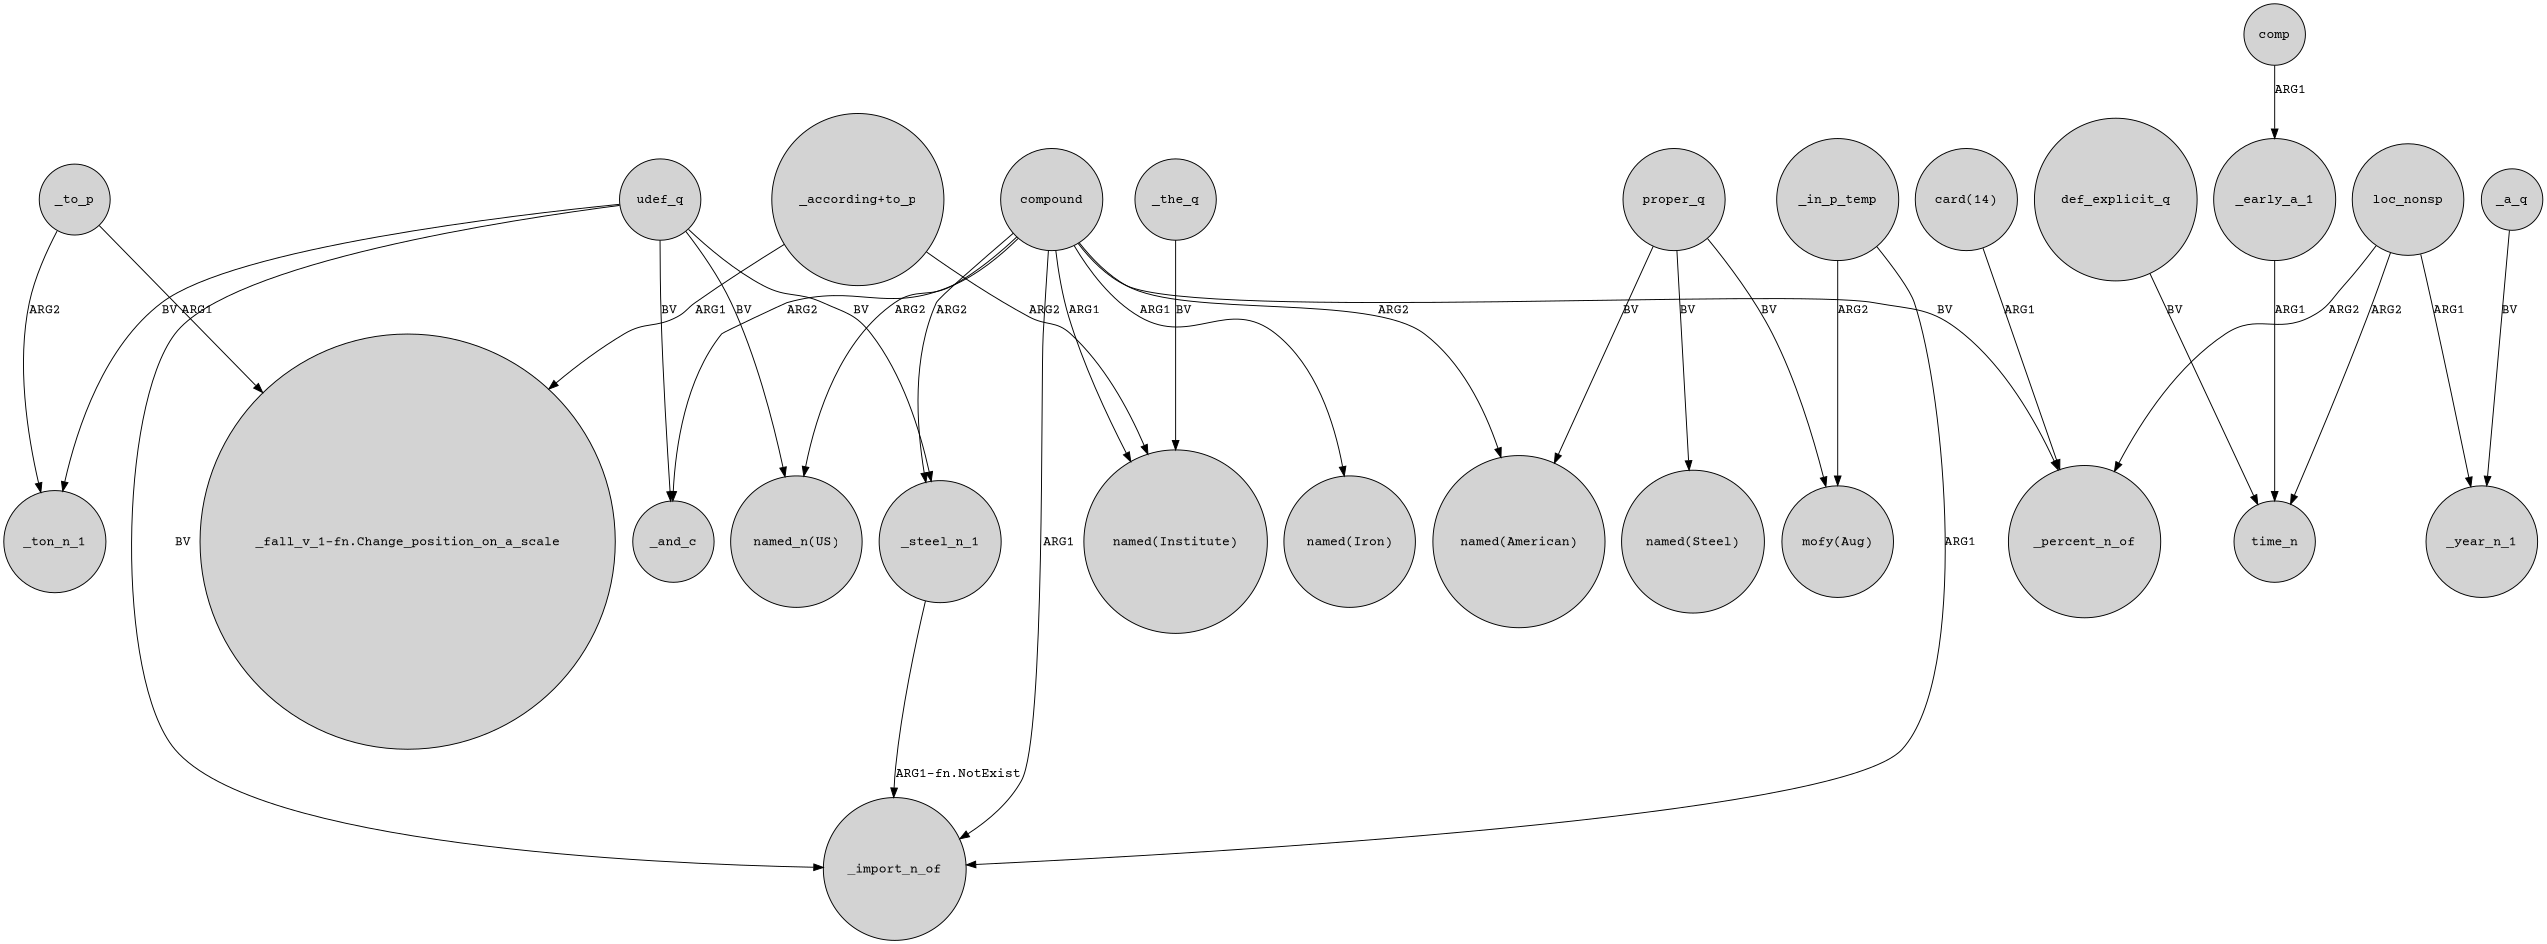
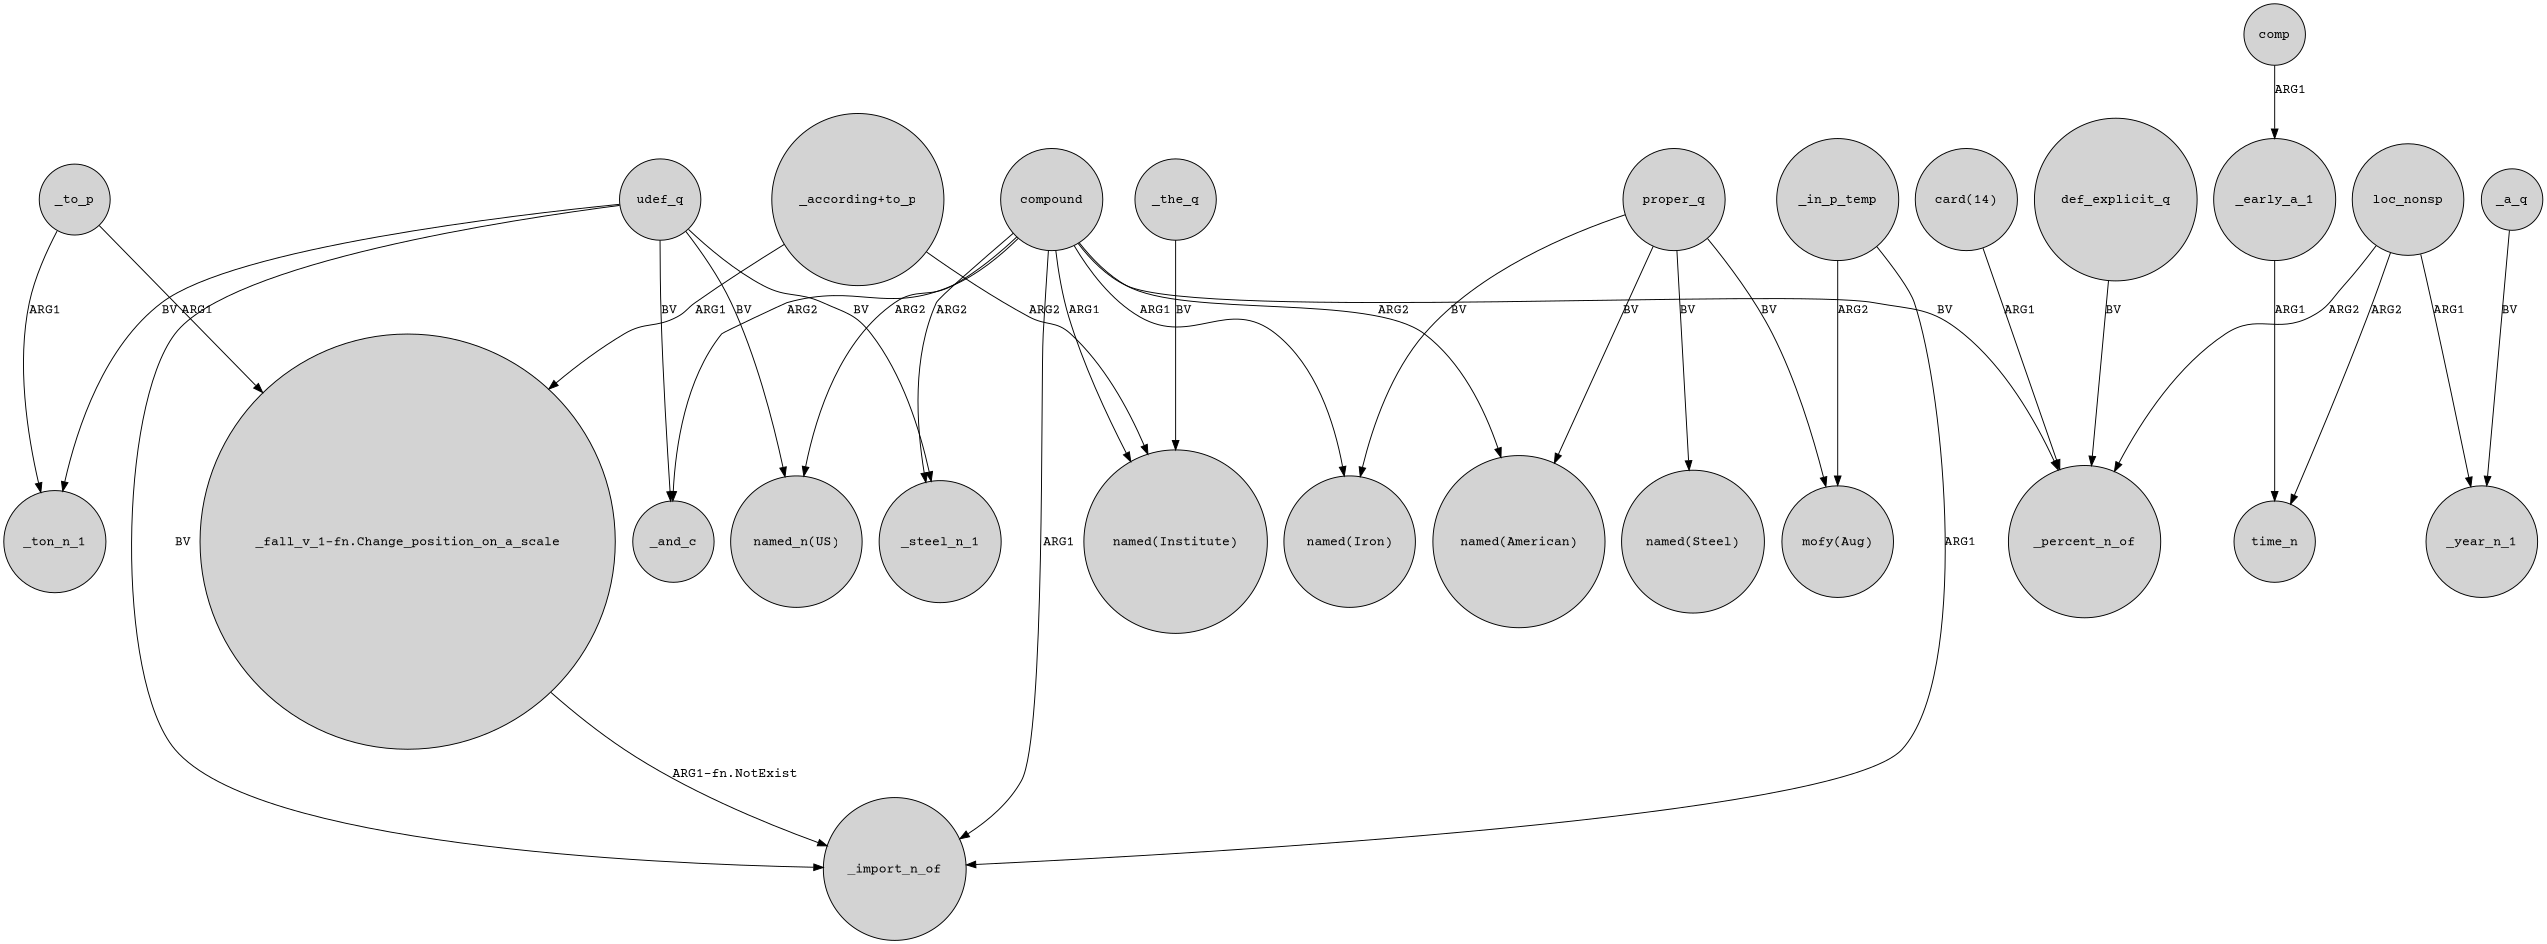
edge "_to_p" -> "_ton_n_1": label "ARG2" -> "ARG1"
edge "proper_q" -> "named(Iron)": added, label "BV"
edge "def_explicit_q" -> "time_n": now "def_explicit_q" -> "_percent_n_of"
edge "_steel_n_1" -> "_import_n_of": now "_fall_v_1-fn.Change_position_on_a_scale" -> "_import_n_of"
